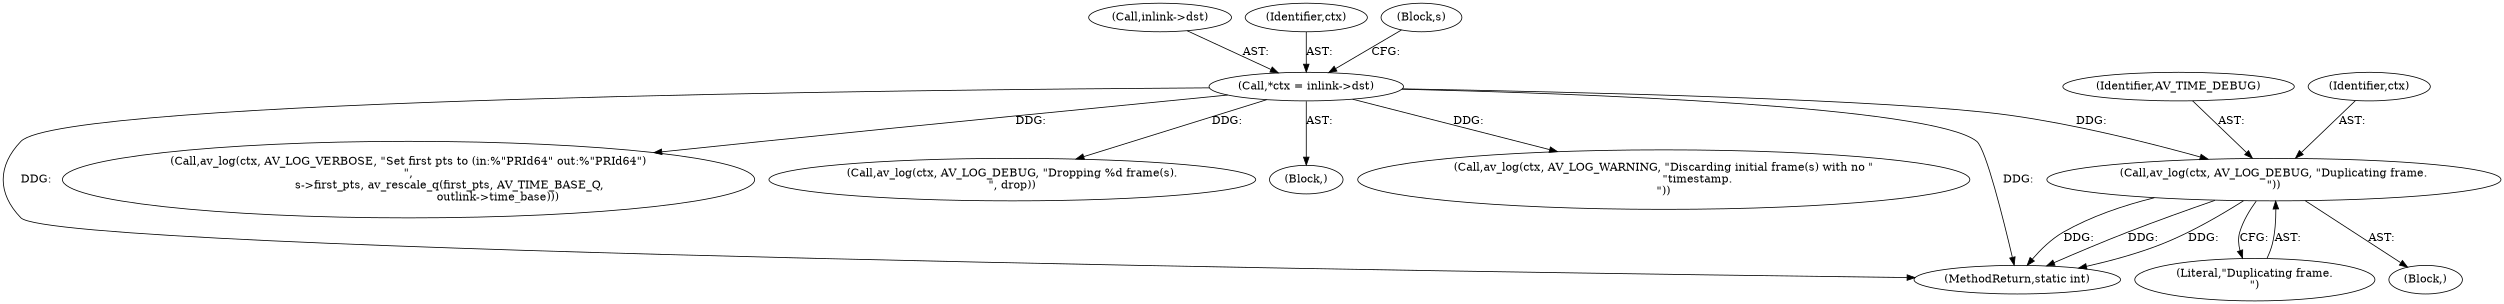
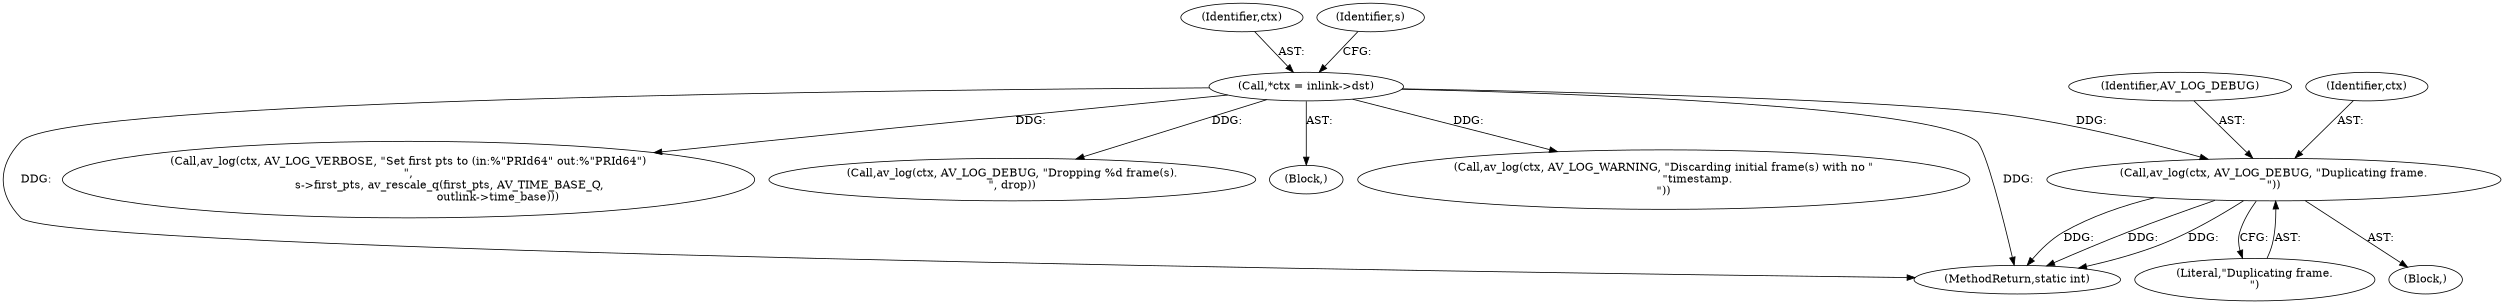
node "(Call,inlink->dst)": removed
node "(Block,s)": label "(Block,s)" -> "(Identifier,s)"
node "(Identifier,AV_TIME_DEBUG)": label "(Identifier,AV_TIME_DEBUG)" -> "(Identifier,AV_LOG_DEBUG)"
